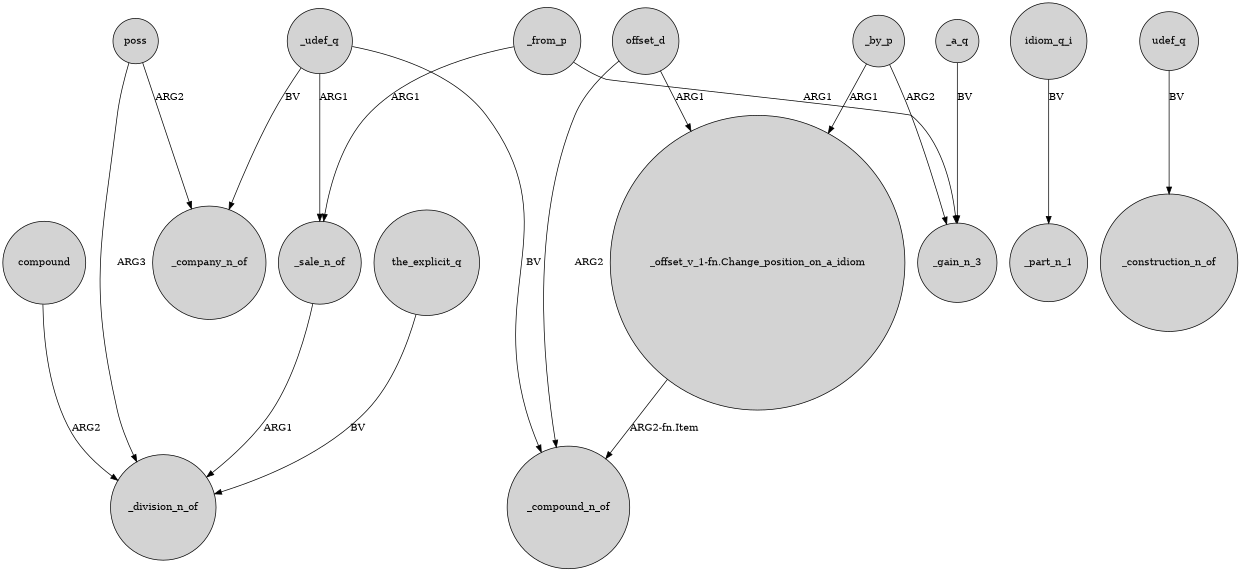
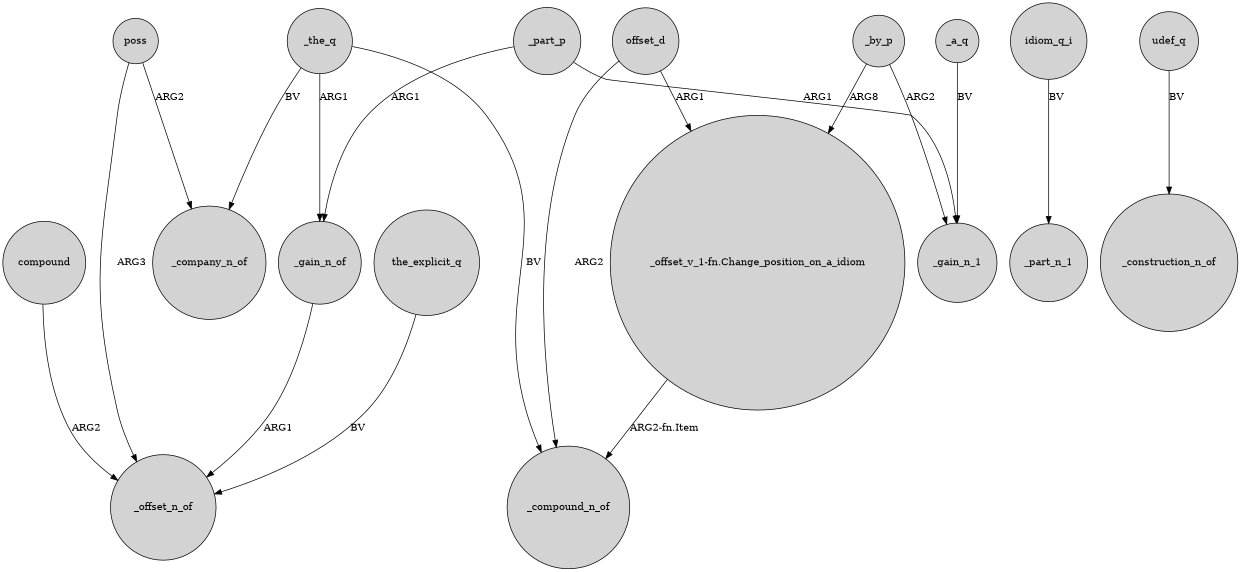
node "_udef_q": label "_udef_q" -> "_the_q"
node "_from_p": label "_from_p" -> "_part_p"
edge "_by_p" -> "_offset_v_1-fn.Change_position_on_a_idiom": label "ARG1" -> "ARG8"
node "_sale_n_of": label "_sale_n_of" -> "_gain_n_of"
node "_gain_n_3": label "_gain_n_3" -> "_gain_n_1"
node "_division_n_of": label "_division_n_of" -> "_offset_n_of"
